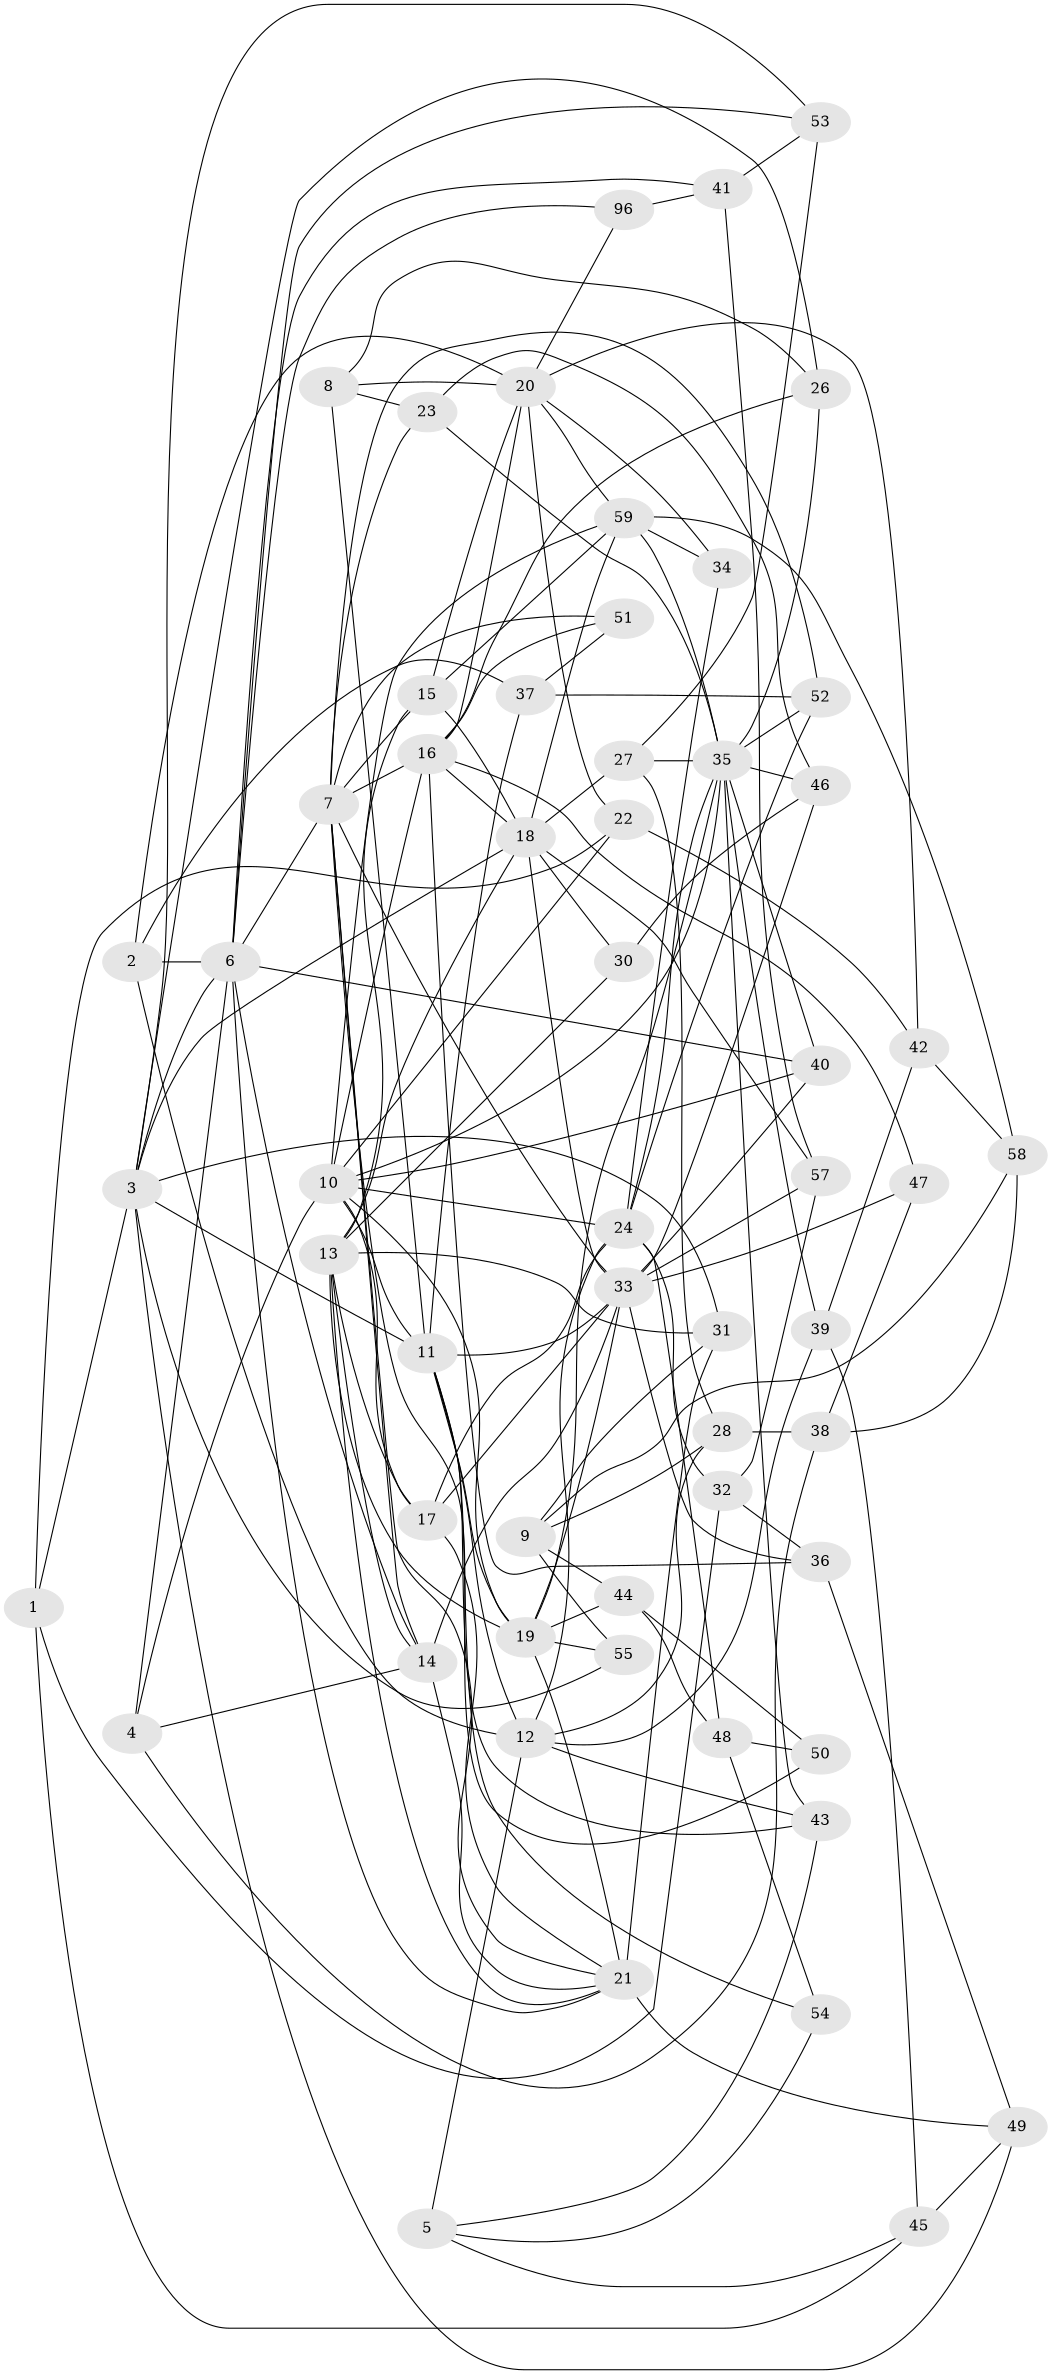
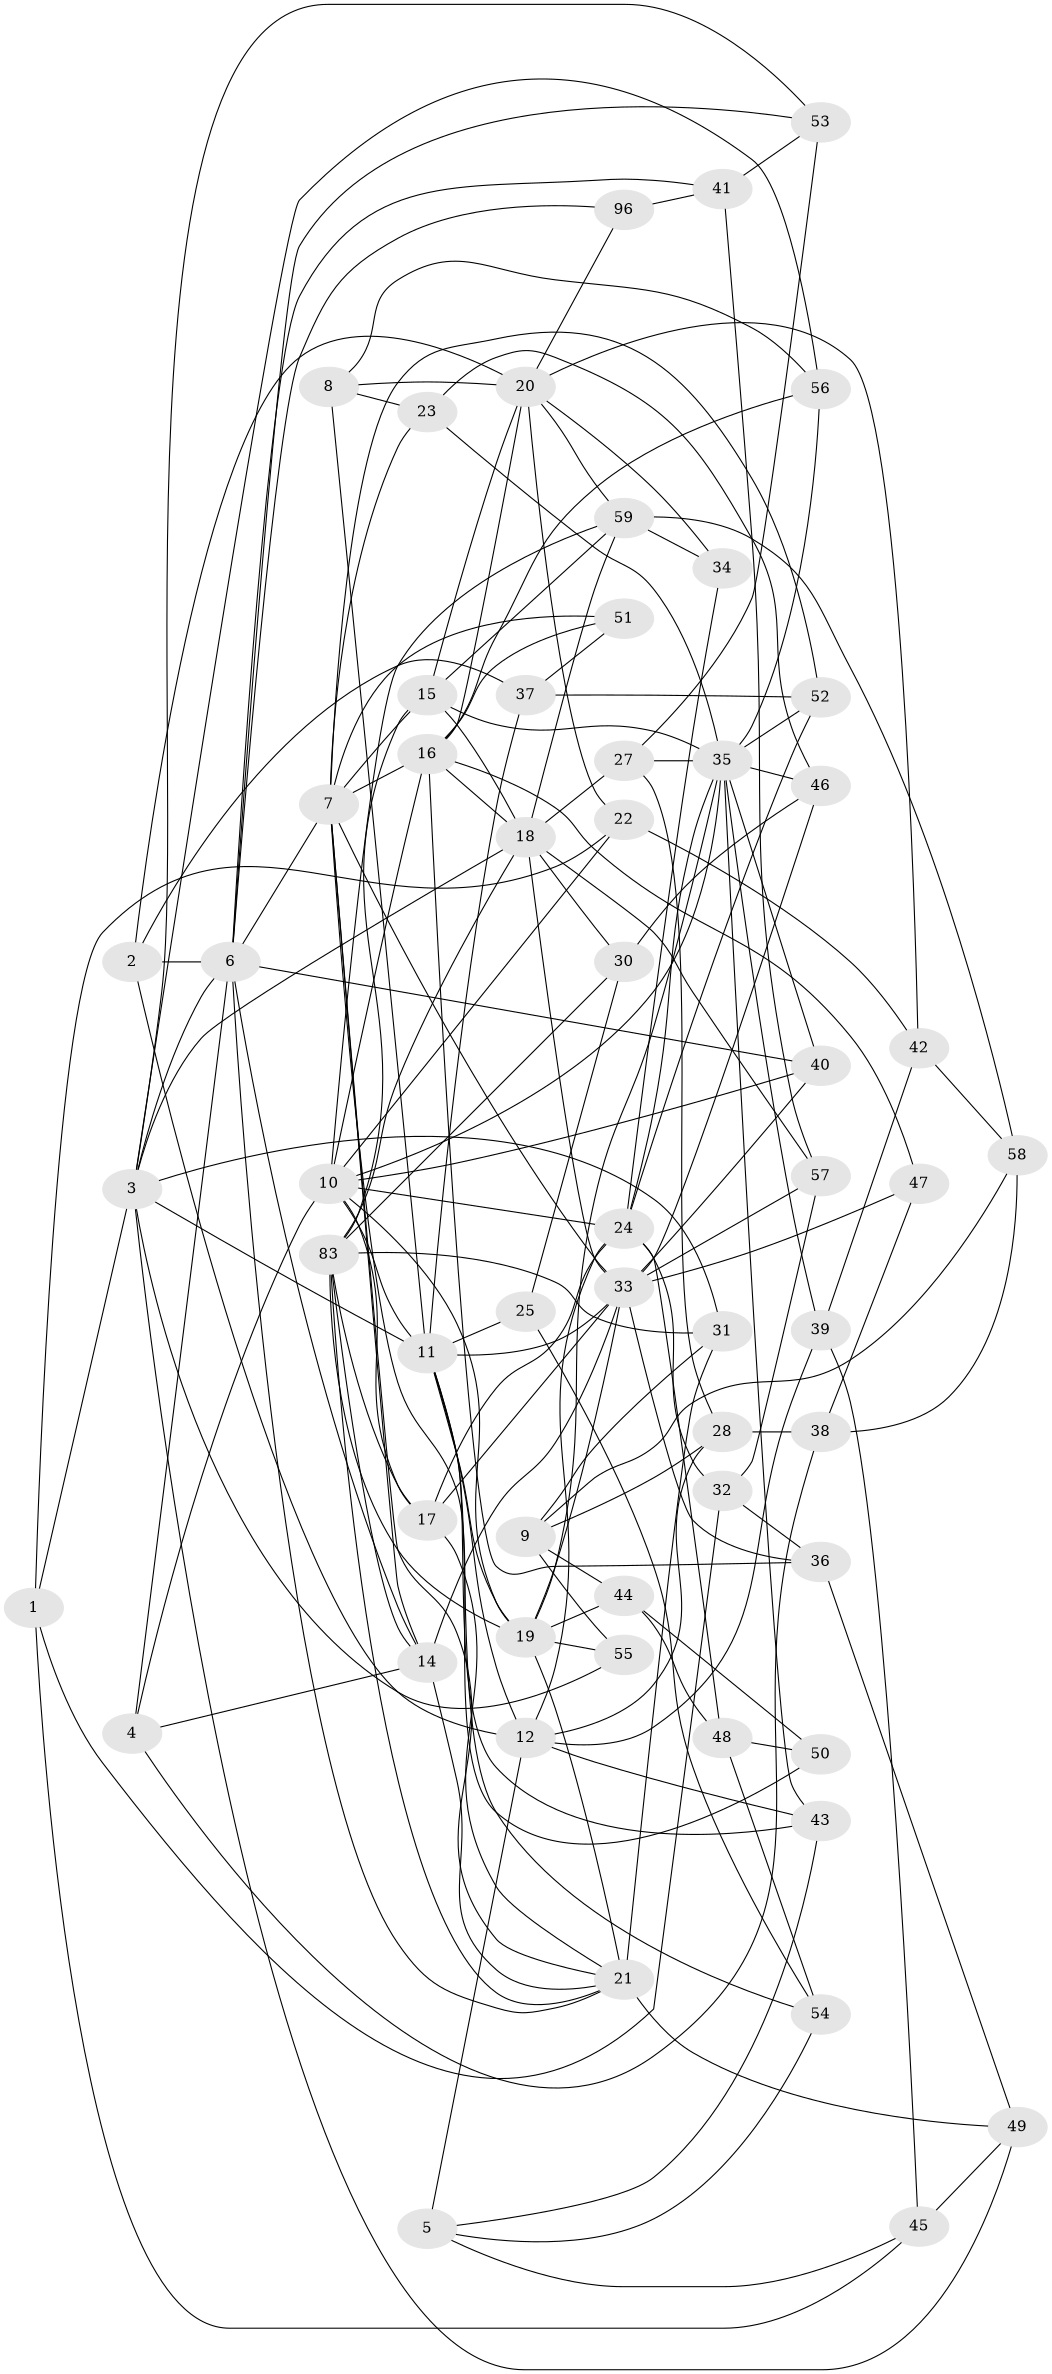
node "26": label "26" -> "56"
edge "59" -- "35": now "15" -- "35"
node "13": label "13" -> "83"
node "25": added
